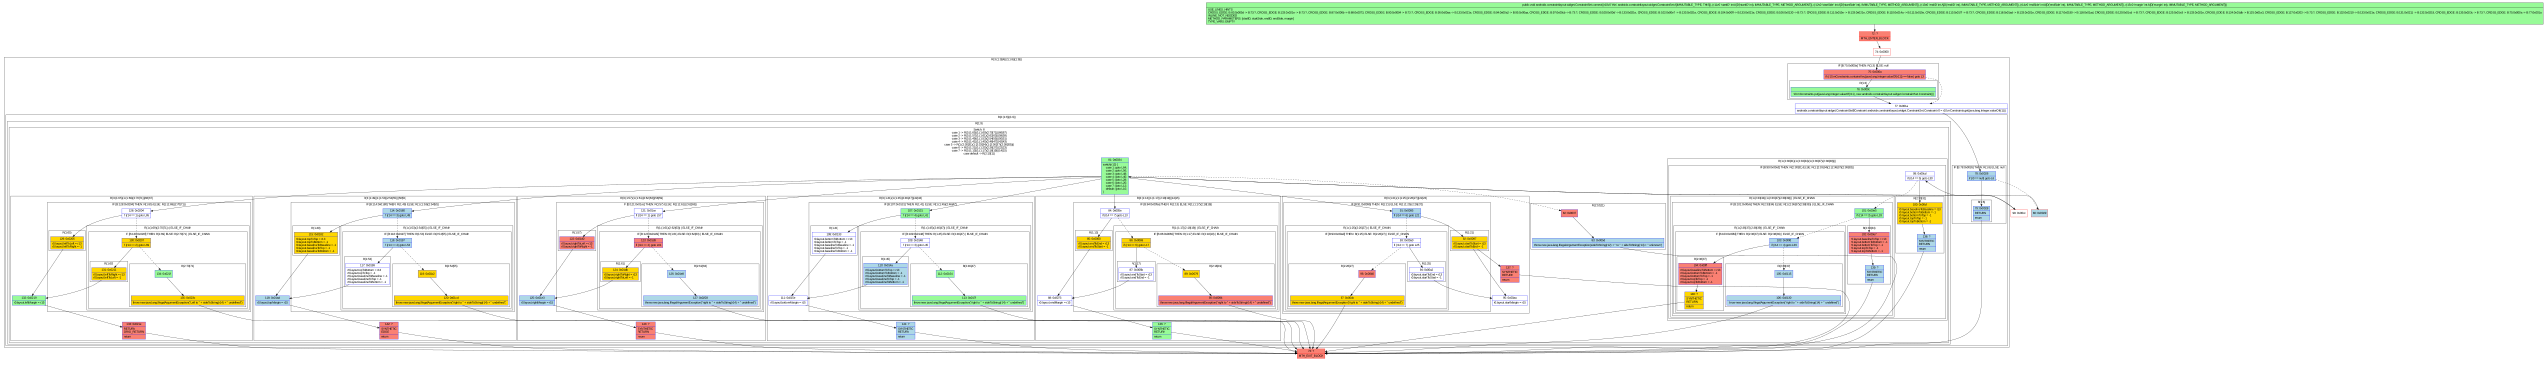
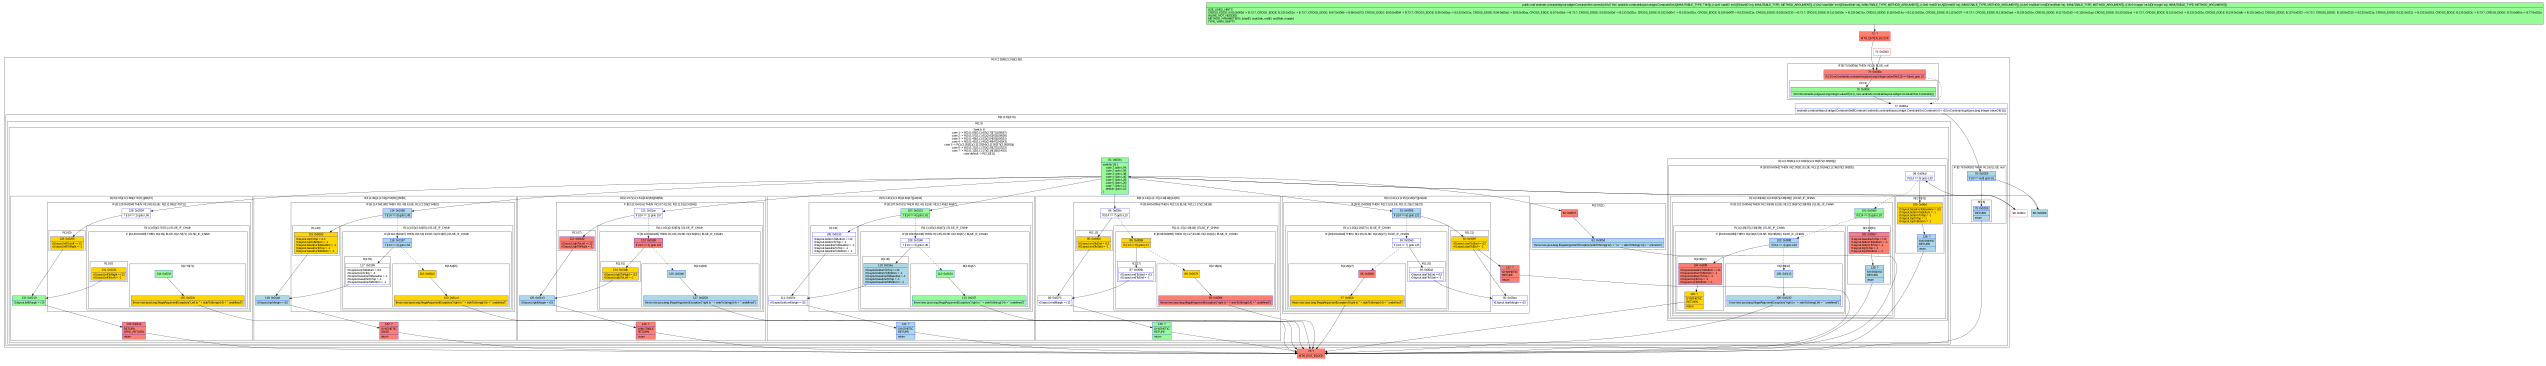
edge "72: ?" -> "74: 0x0000": now "72: ?" -> "75: 0x000a"
edge "81: 0x0034" -> "82: 0x0037": style dashed -> solid
edge "78: 0x0026" -> "80: 0x0029": style dashed -> solid
node "130: 0x020f": removed
node "143: ?": text "SYNTHETIC" -> "IMMUTABLE"
